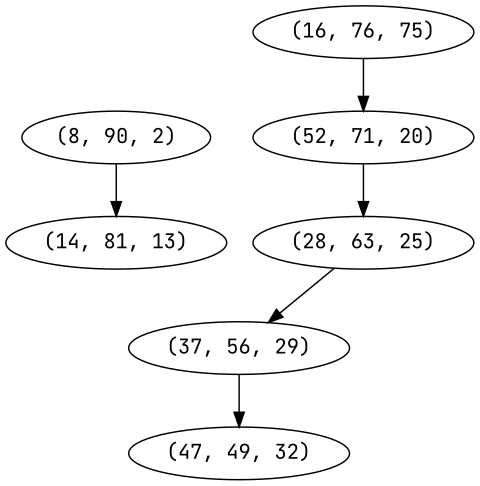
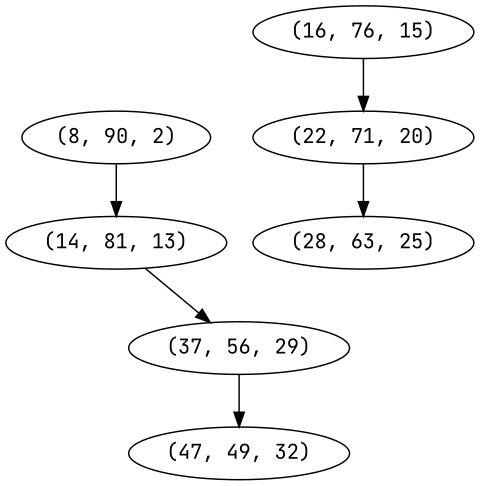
node "(16, 76, 75)": label "(16, 76, 75)" -> "(16, 76, 15)"
node "(52, 71, 20)": label "(52, 71, 20)" -> "(22, 71, 20)"
edge "(28, 63, 25)" -> "(37, 56, 29)": now "(14, 81, 13)" -> "(37, 56, 29)"
